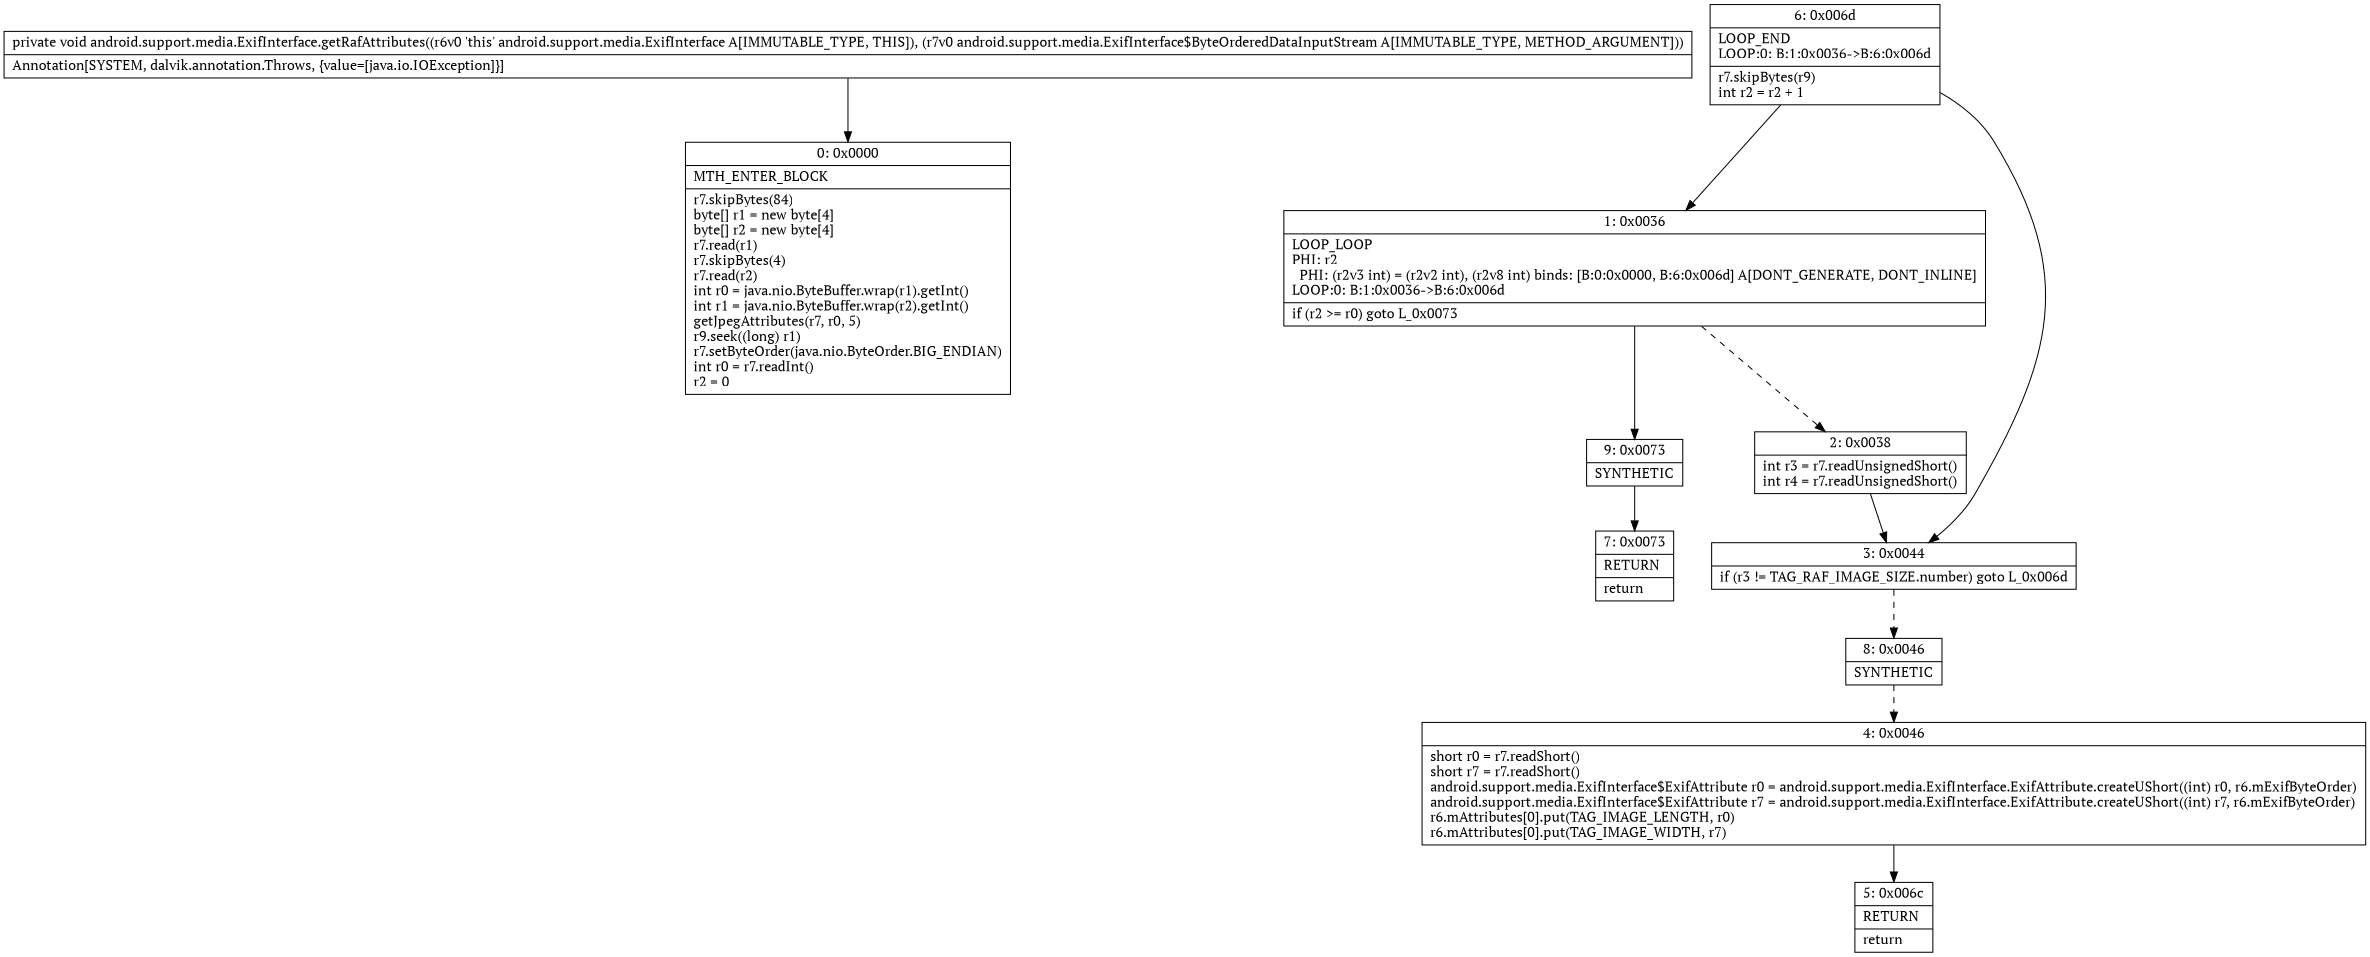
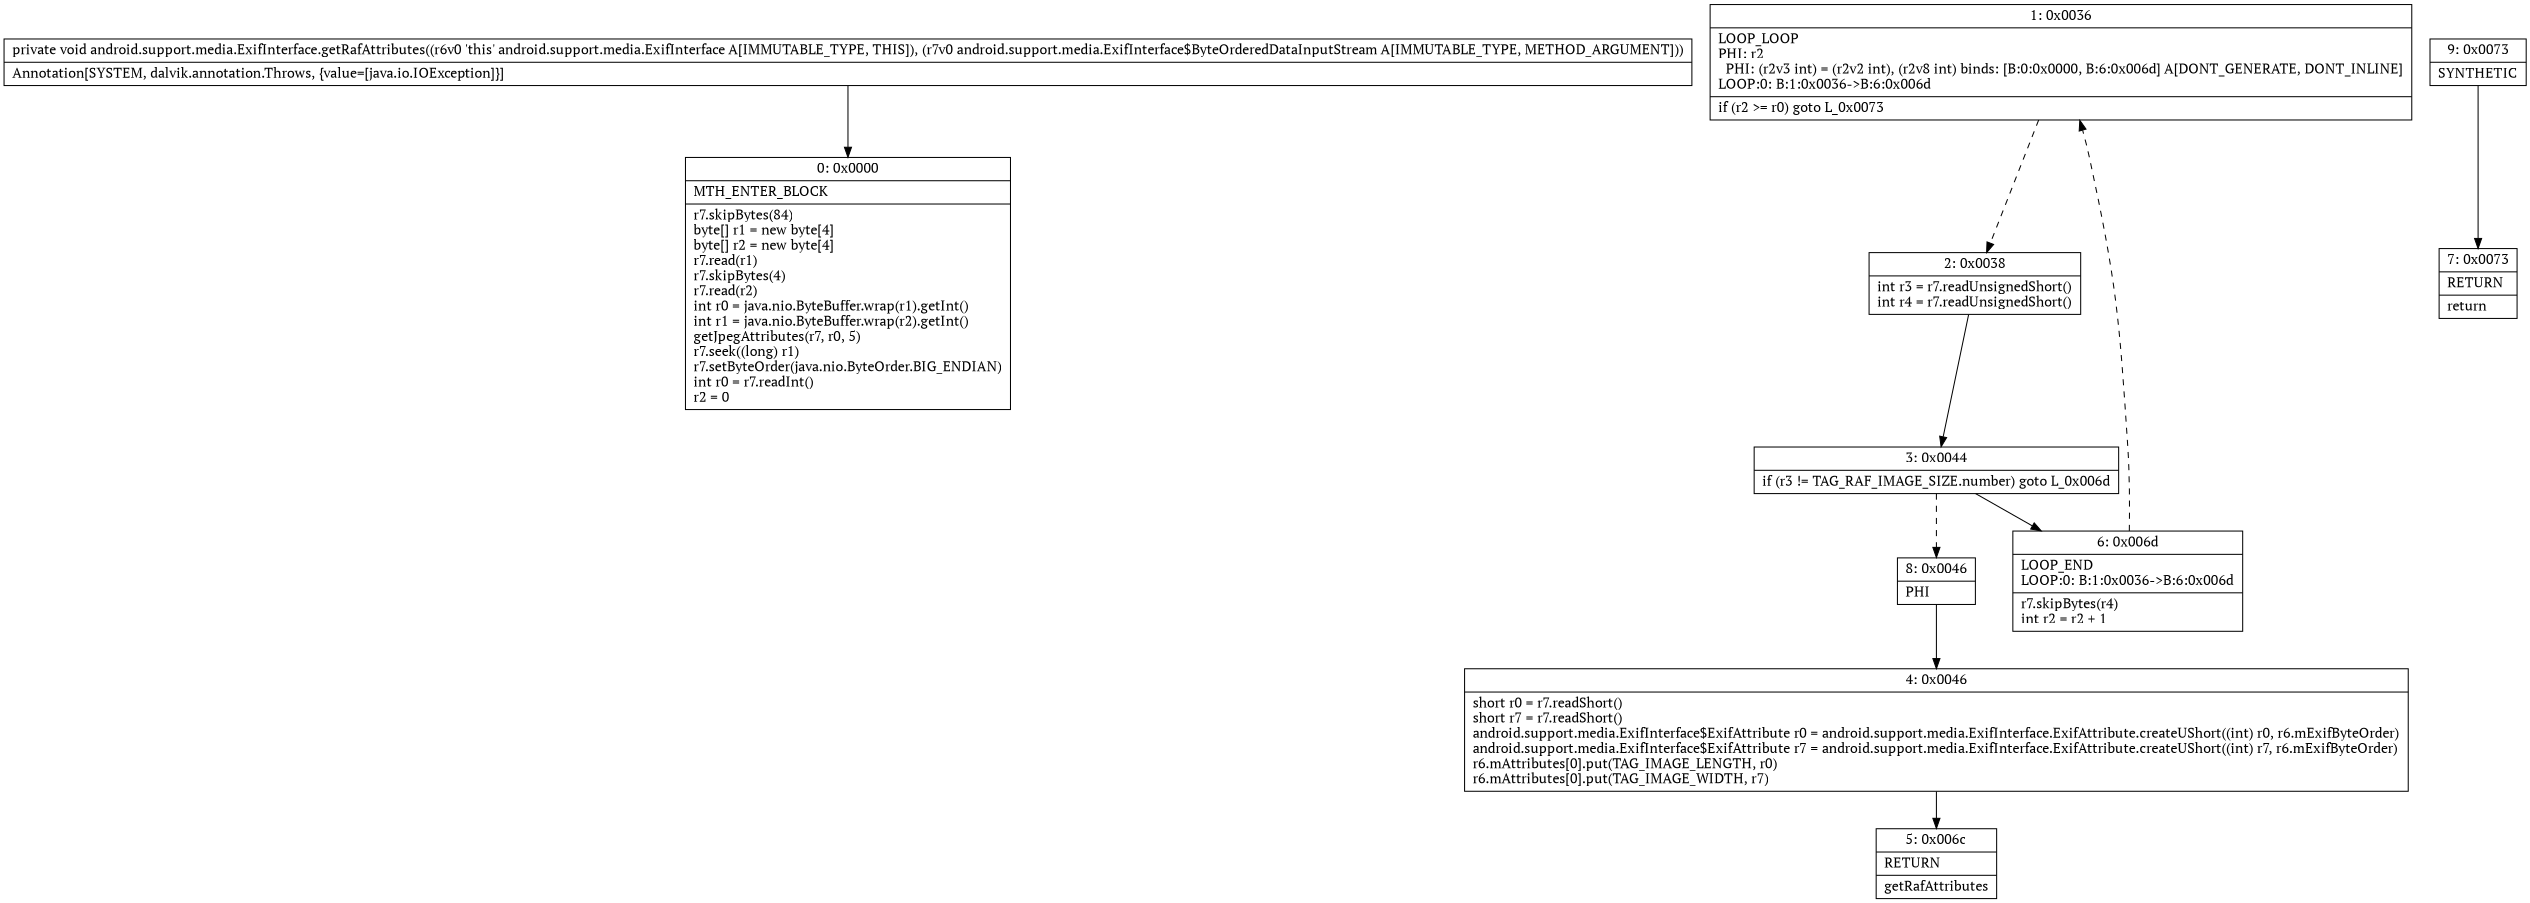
node "6: 0x006d": text "r7.skipBytes(r9)" -> "r7.skipBytes(r4)"
edge "6: 0x006d" -> "1: 0x0036": style solid -> dashed
edge "6: 0x006d" -> "3: 0x0044": reversed
node "0: 0x0000": text "r9.seek((long) r1)" -> "r7.seek((long) r1)"
edge "1: 0x0036" -> "9: 0x0073": removed
node "8: 0x0046": text "SYNTHETIC" -> "PHI"
edge "8: 0x0046" -> "4: 0x0046": style dashed -> solid
node "5: 0x006c": text "return" -> "getRafAttributes"
